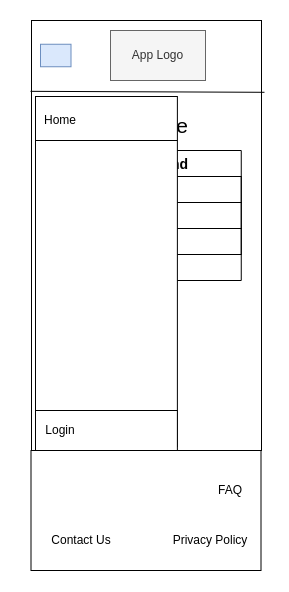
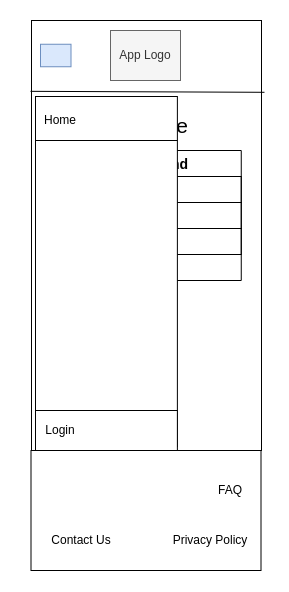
node "App Logo": size 95x50 -> 70x50
